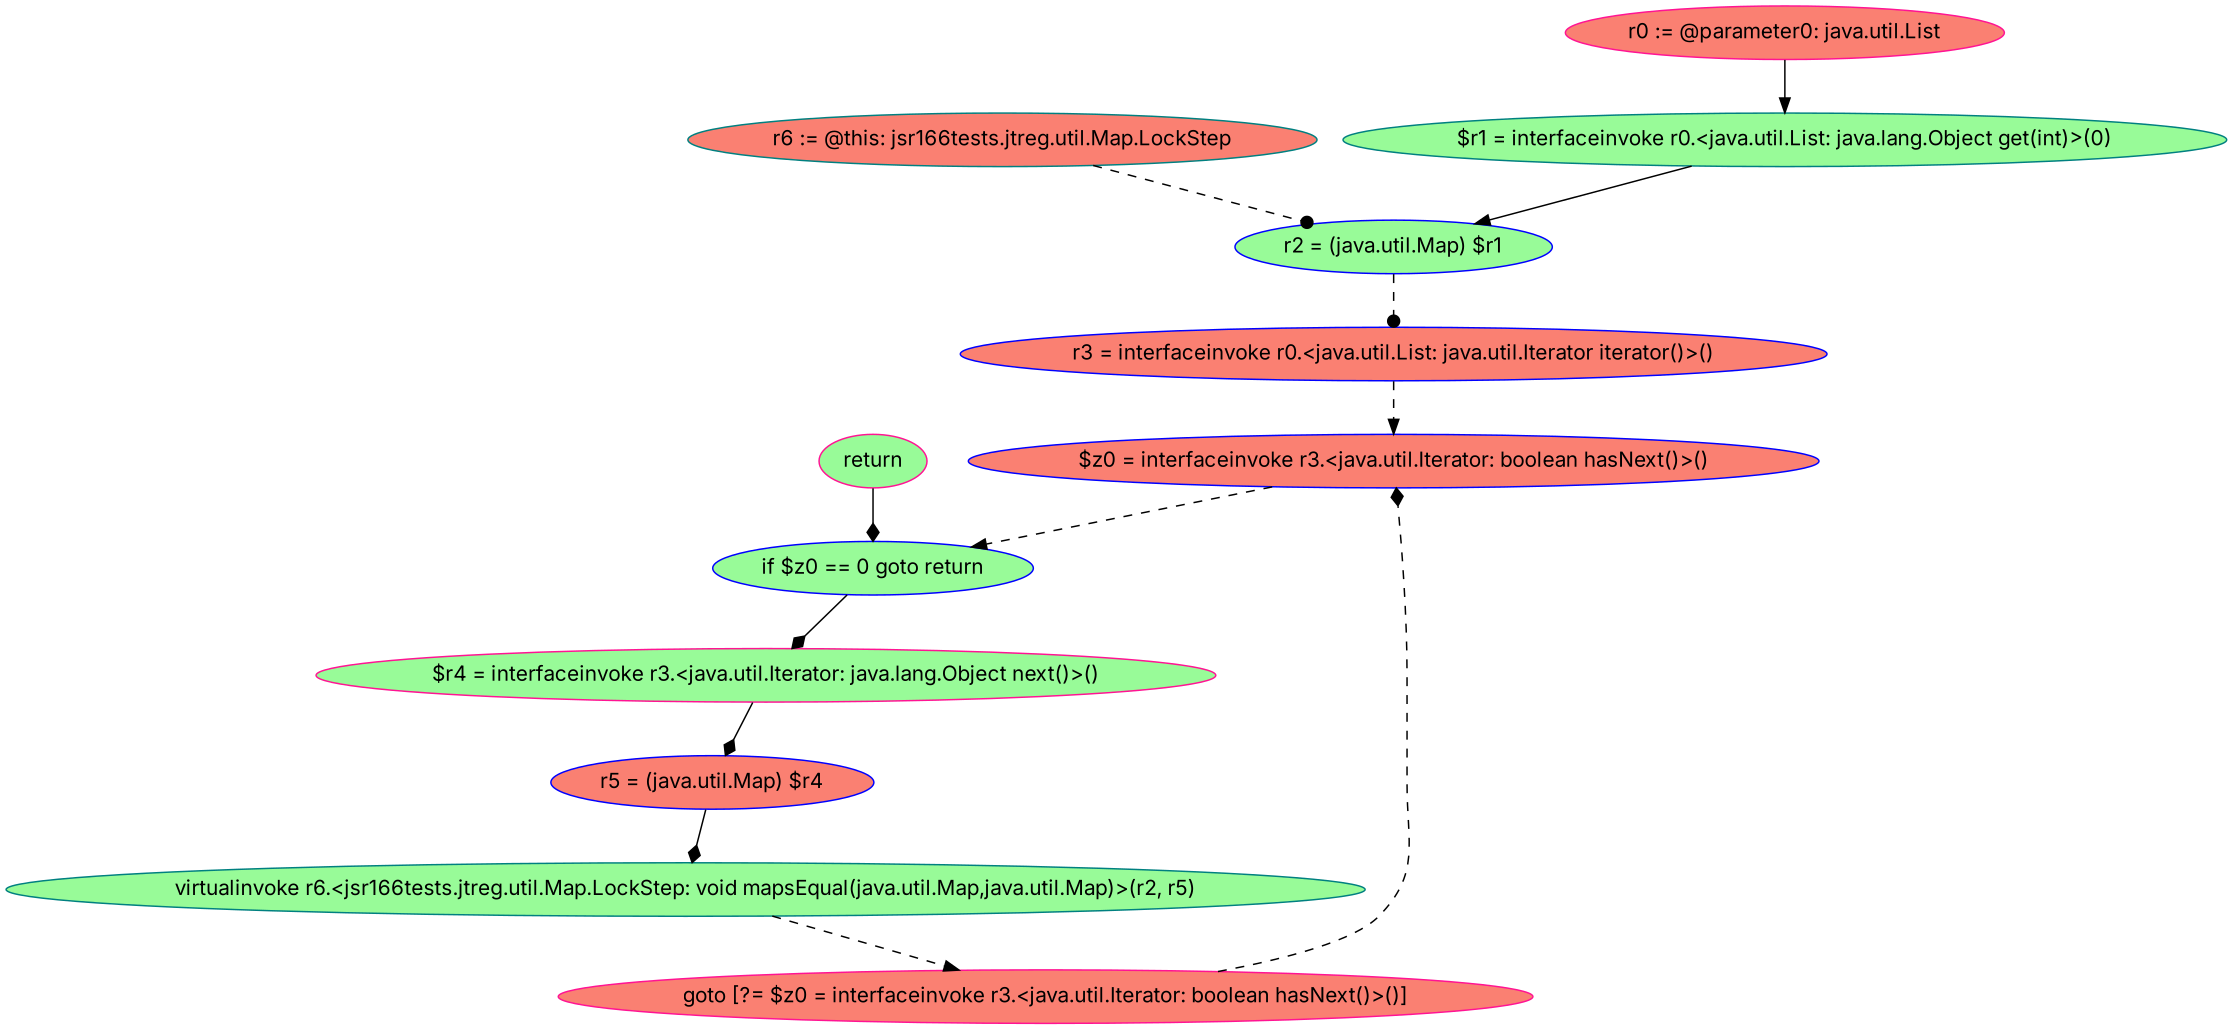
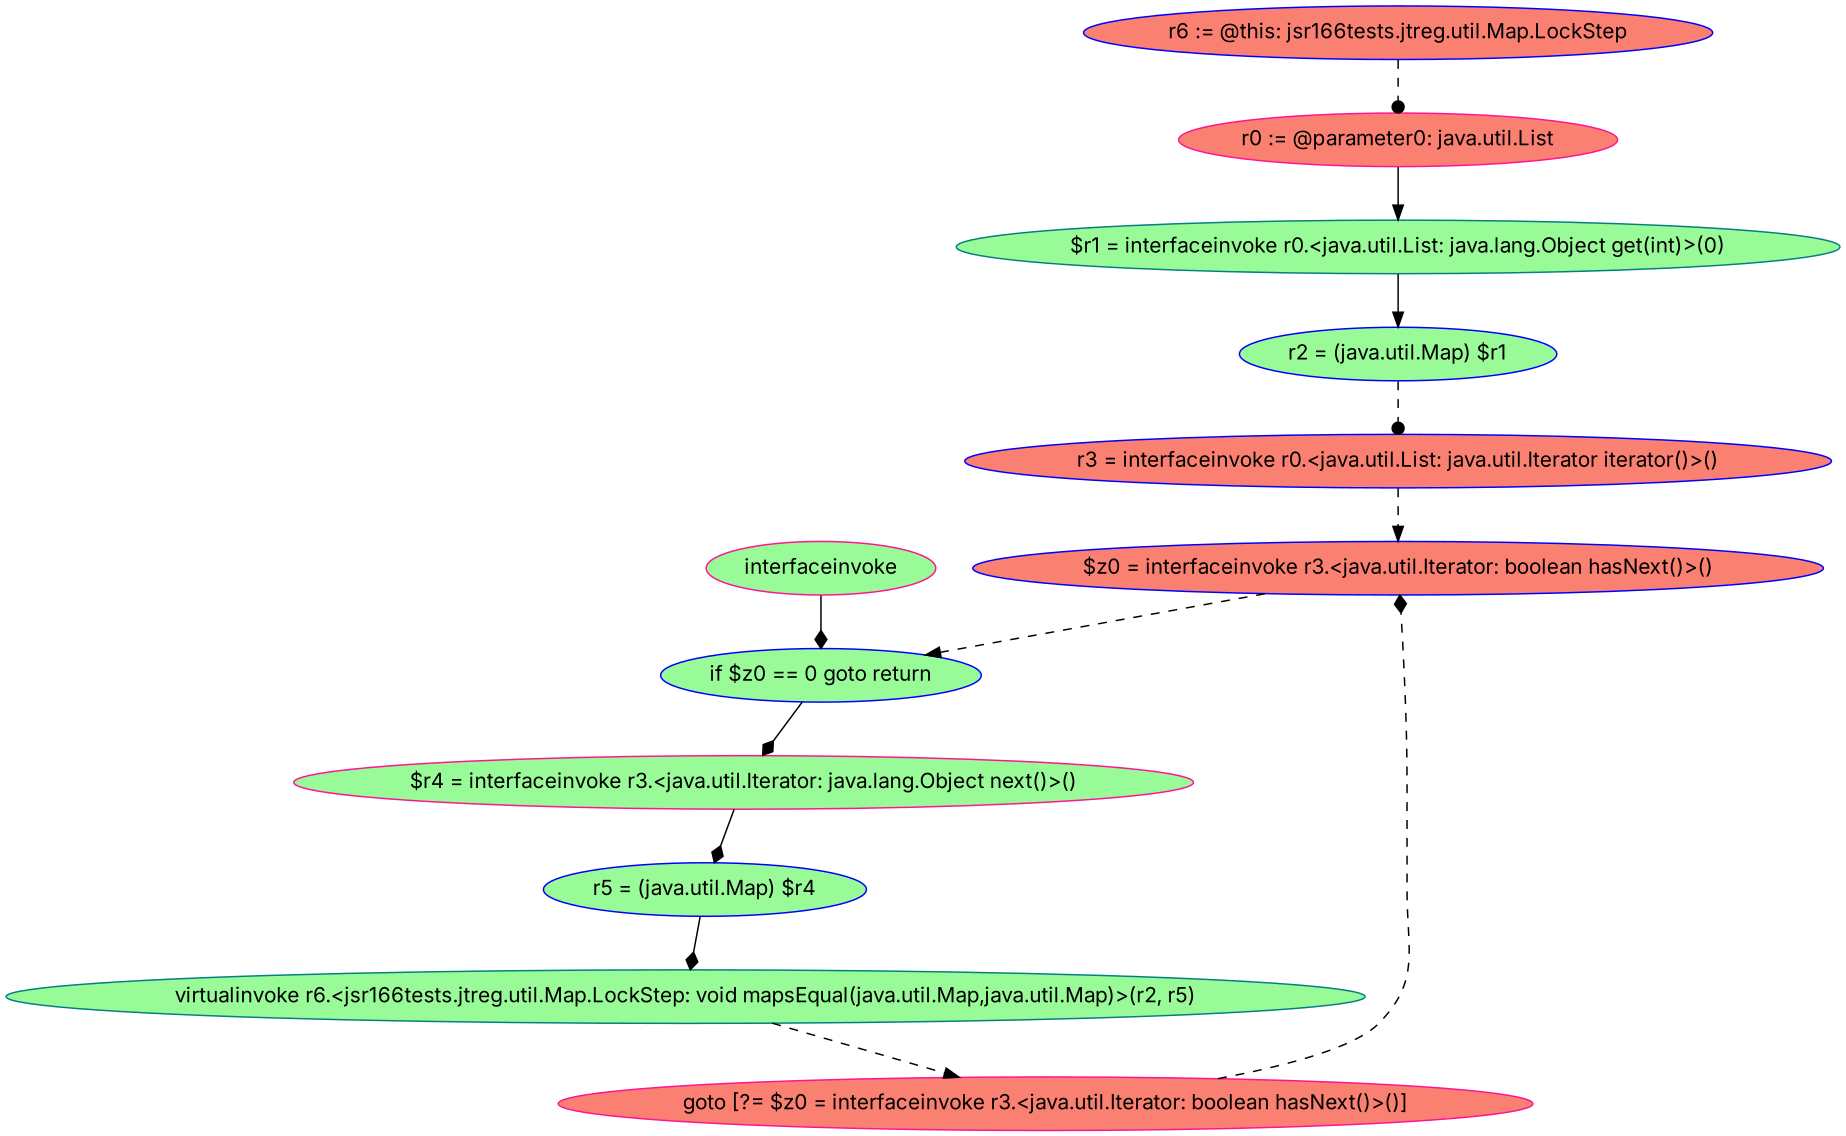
node "r6 := @this: jsr166tests.jtreg.util.Map.LockStep": color teal -> blue
edge "r6 := @this: jsr166tests.jtreg.util.Map.LockStep" -> "r2 = (java.util.Map) $r1": now "r6 := @this: jsr166tests.jtreg.util.Map.LockStep" -> "r0 := @parameter0: java.util.List"
node "return": label "return" -> "interfaceinvoke"
node "r5 = (java.util.Map) $r4": fillcolor salmon -> palegreen
